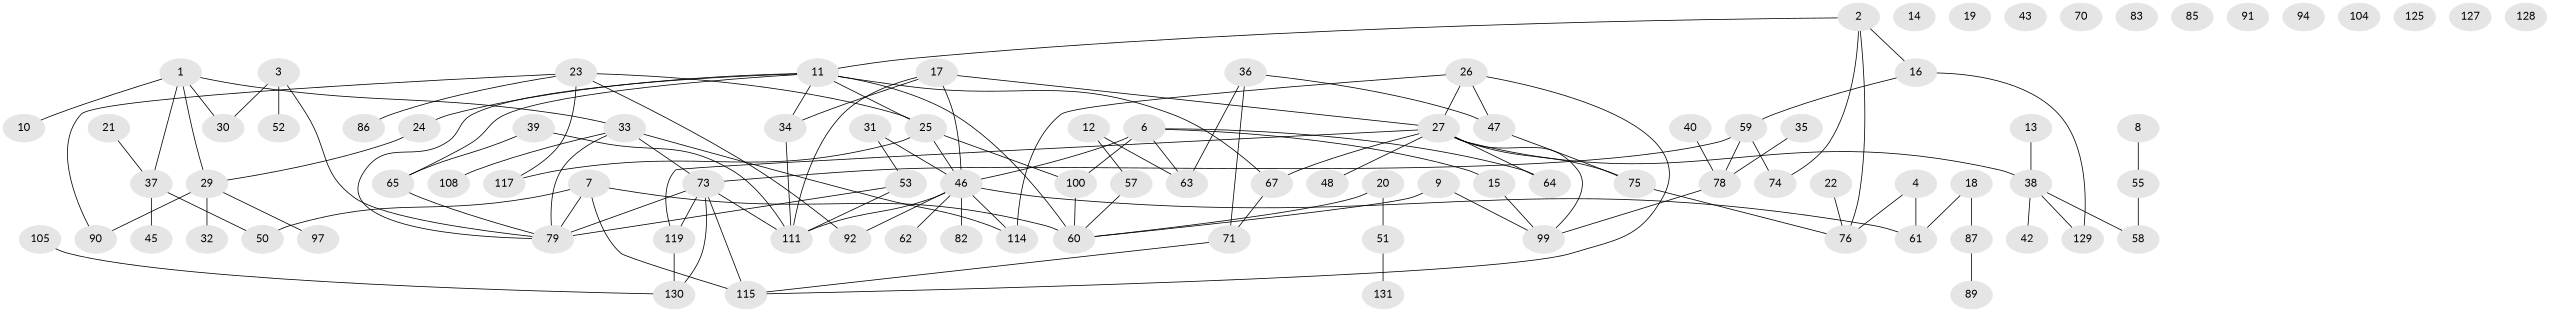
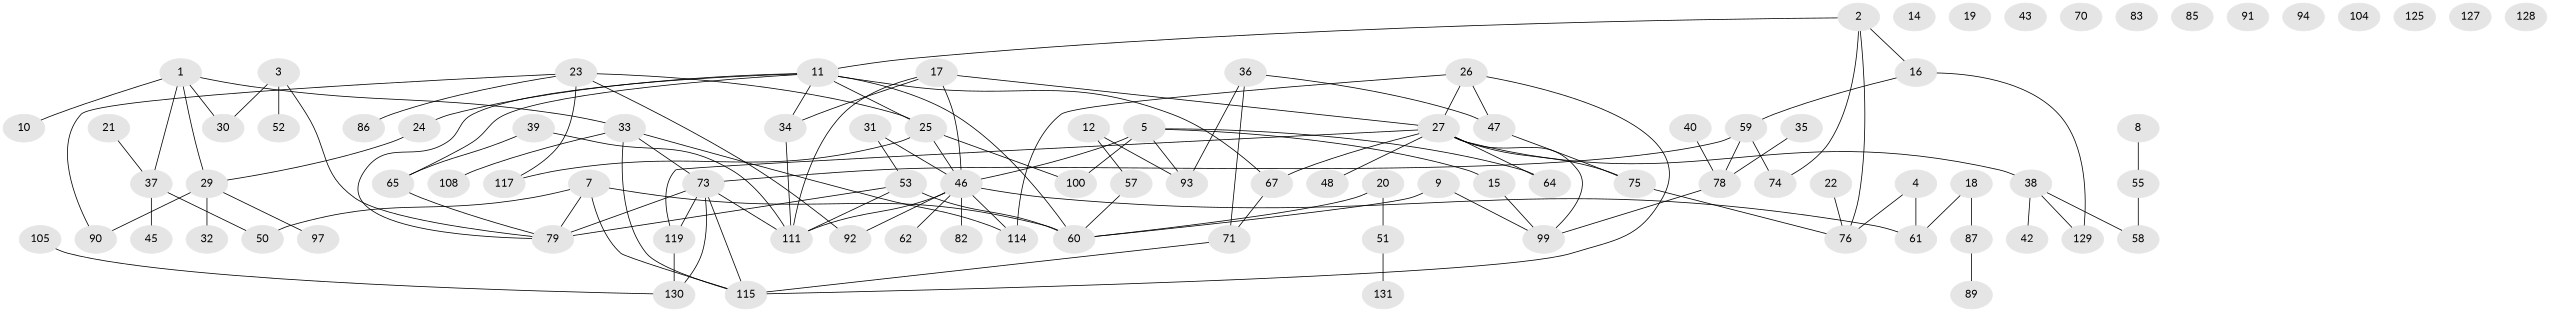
node "6": label "6" -> "5"
node "13": removed
edge "33" -- "79": now "33" -- "115"
node "63": label "63" -> "93"
edge "100" -- "60": now "53" -- "60"
